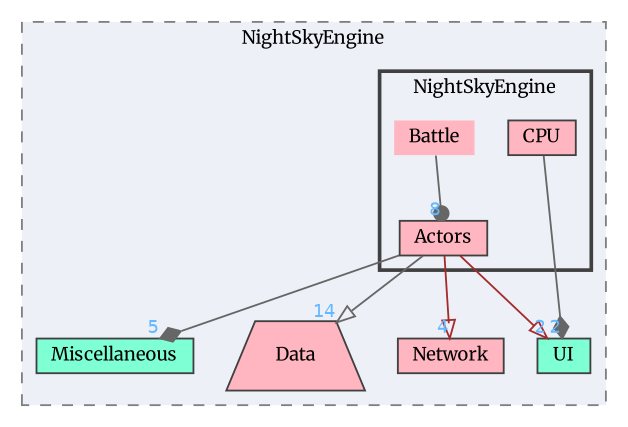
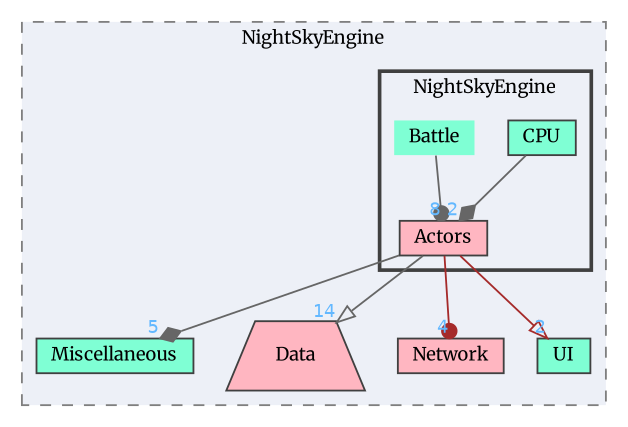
node "Battle": fillcolor lightpink -> aquamarine
node "CPU": fillcolor lightpink -> aquamarine
edge "CPU" -> "UI": now "CPU" -> "Actors"
edge "Actors" -> "Network": arrowhead onormal -> dot
